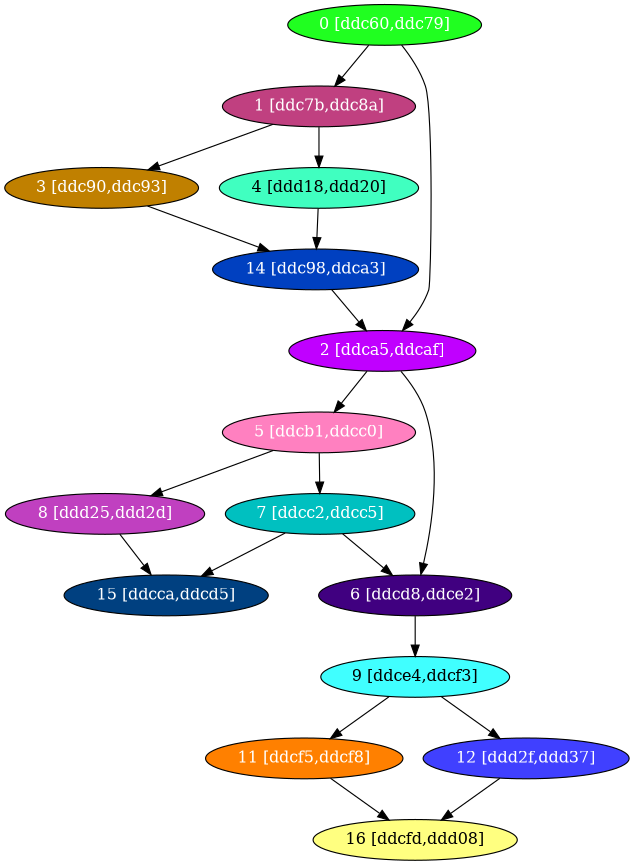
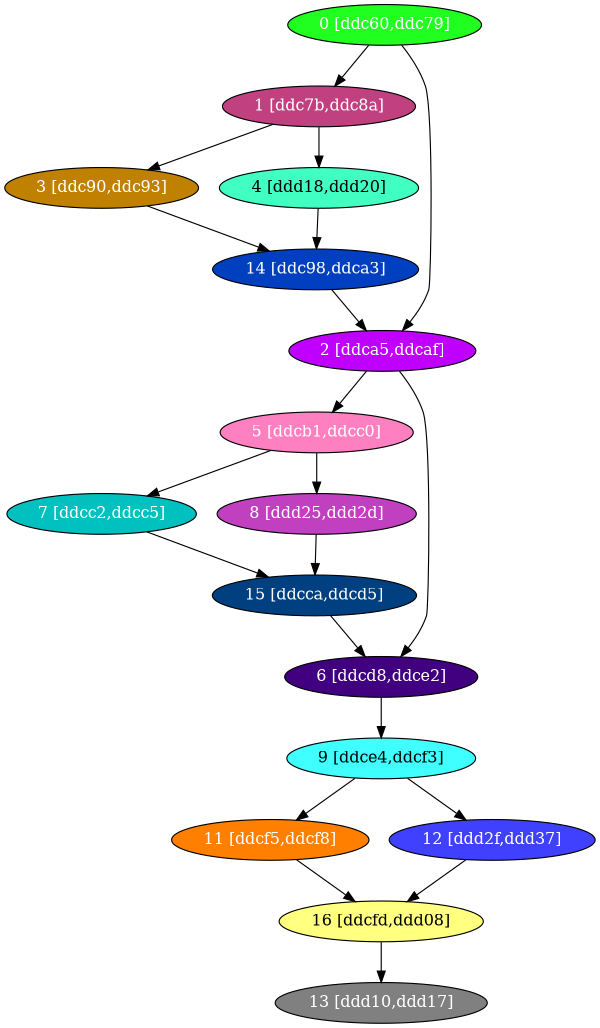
edge "7 [ddcc2,ddcc5]" -> "6 [ddcd8,ddce2]": now "15 [ddcca,ddcd5]" -> "6 [ddcd8,ddce2]"
node "13 [ddd10,ddd17]": added
